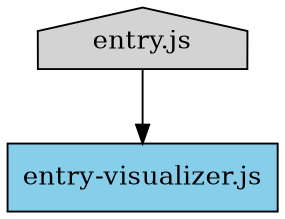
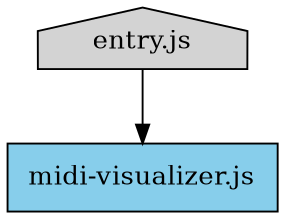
node "entry-visualizer.js": label "entry-visualizer.js" -> "midi-visualizer.js"
